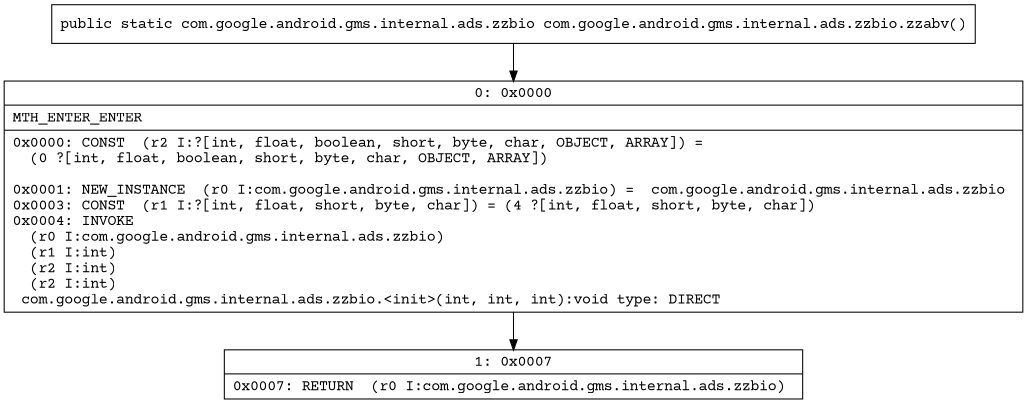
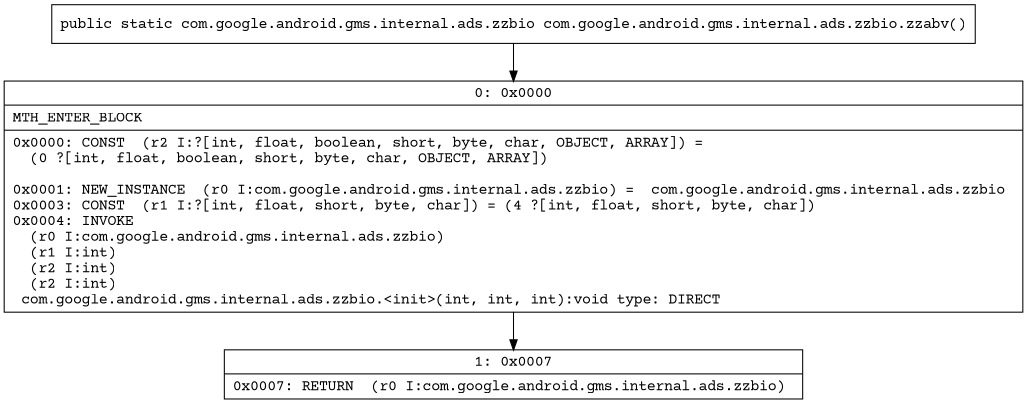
node "0: 0x0000": text "MTH_ENTER_ENTER" -> "MTH_ENTER_BLOCK"
